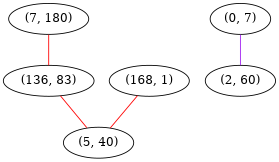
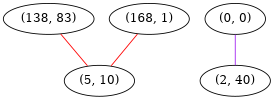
node "(7, 180)": removed
node "(0, 7)": label "(0, 7)" -> "(0, 0)"
node "(136, 83)": label "(136, 83)" -> "(138, 83)"
node "(2, 60)": label "(2, 60)" -> "(2, 40)"
node "(5, 40)": label "(5, 40)" -> "(5, 10)"
